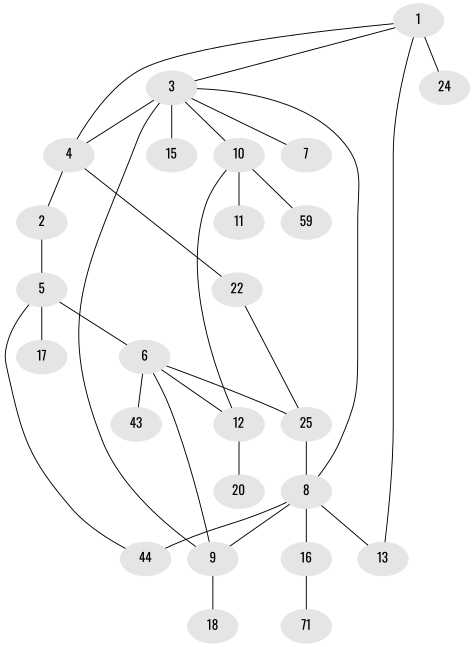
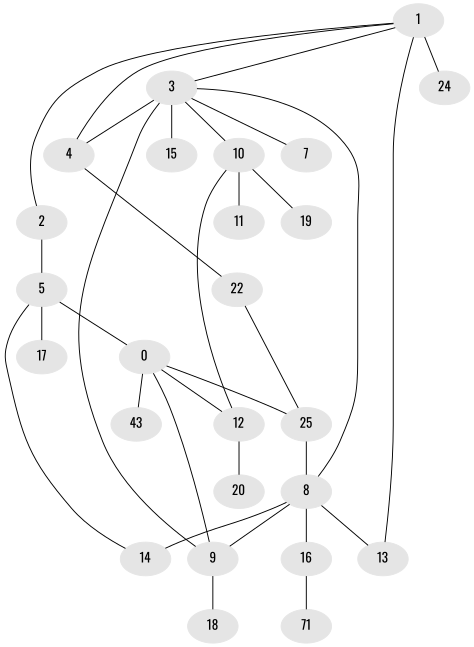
edge "4" -- "2": now "1" -- "2"
node "59": label "59" -> "19"
node "6": label "6" -> "0"
node "44": label "44" -> "14"
